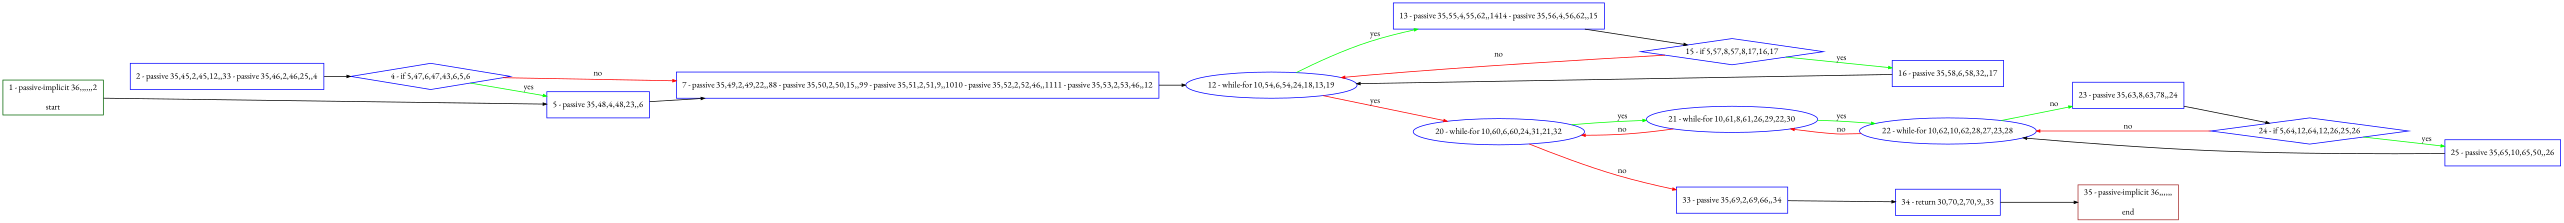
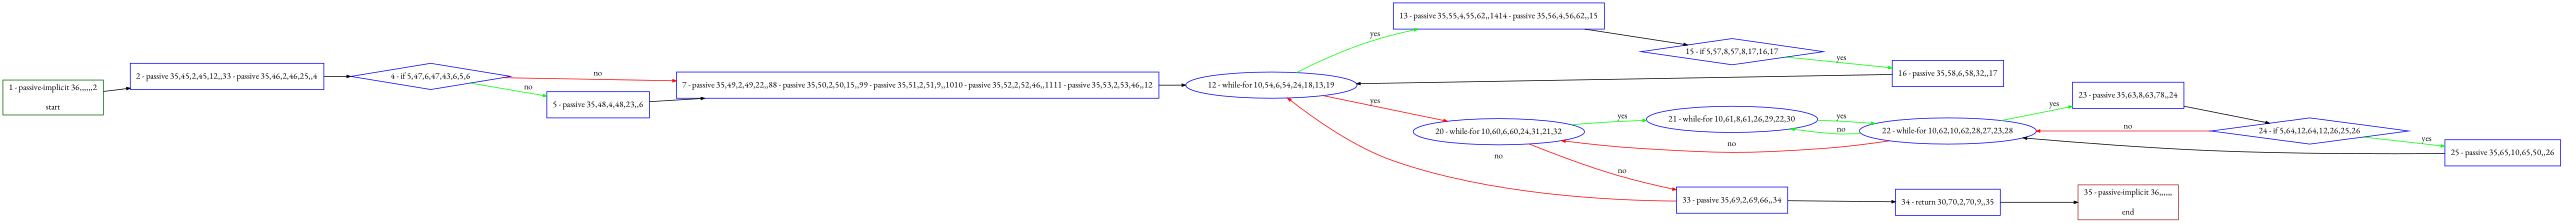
edge "15 - if 5,57,8,57,8,17,16,17" -> "12 - while-for 10,54,6,54,24,18,13,19": now "33 - passive 35,69,2,69,66,,34" -> "12 - while-for 10,54,6,54,24,18,13,19"
edge "4 - if 5,47,6,47,43,6,5,6" -> "5 - passive 35,48,4,48,23,,6": label "yes" -> "no"
edge "1 - passive-implicit 36,,,,,,2 start" -> "5 - passive 35,48,4,48,23,,6": now "1 - passive-implicit 36,,,,,,2 start" -> "2 - passive 35,45,2,45,12,,33 - passive 35,46,2,46,25,,4"
edge "22 - while-for 10,62,10,62,28,27,23,28" -> "23 - passive 35,63,8,63,78,,24": label "no" -> "yes"
edge "22 - while-for 10,62,10,62,28,27,23,28" -> "21 - while-for 10,61,8,61,26,29,22,30": color #ff0000 -> #00ff00
edge "21 - while-for 10,61,8,61,26,29,22,30" -> "20 - while-for 10,60,6,60,24,31,21,32": now "22 - while-for 10,62,10,62,28,27,23,28" -> "20 - while-for 10,60,6,60,24,31,21,32"
